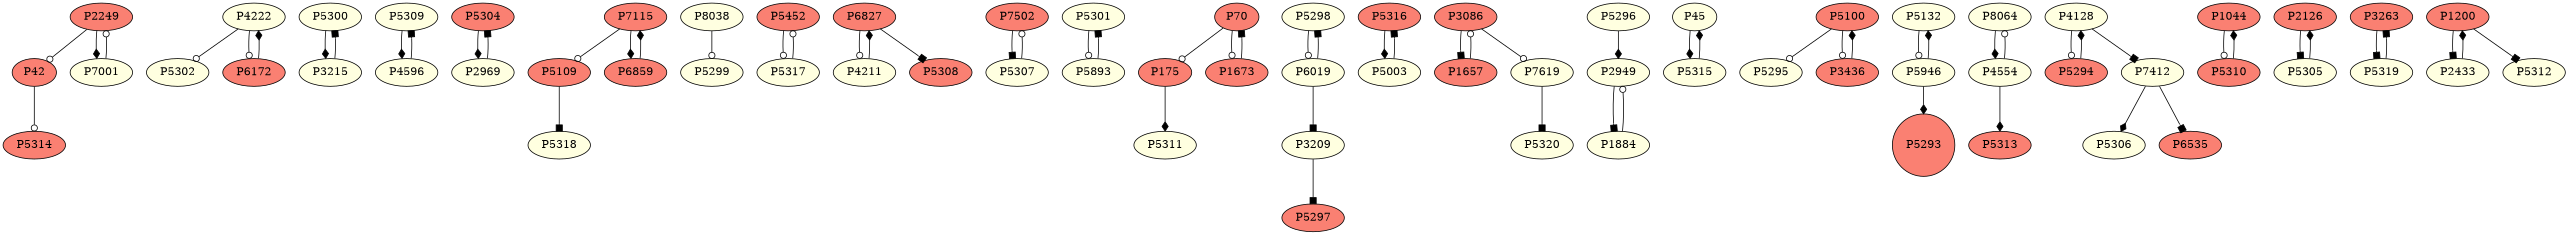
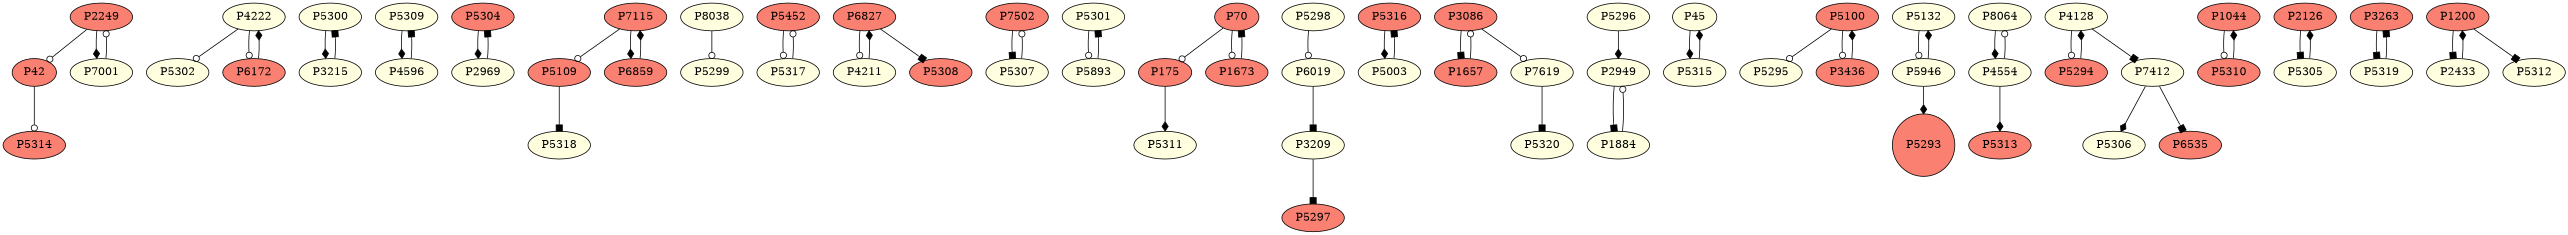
edge "P6019" -> "P5298": removed
